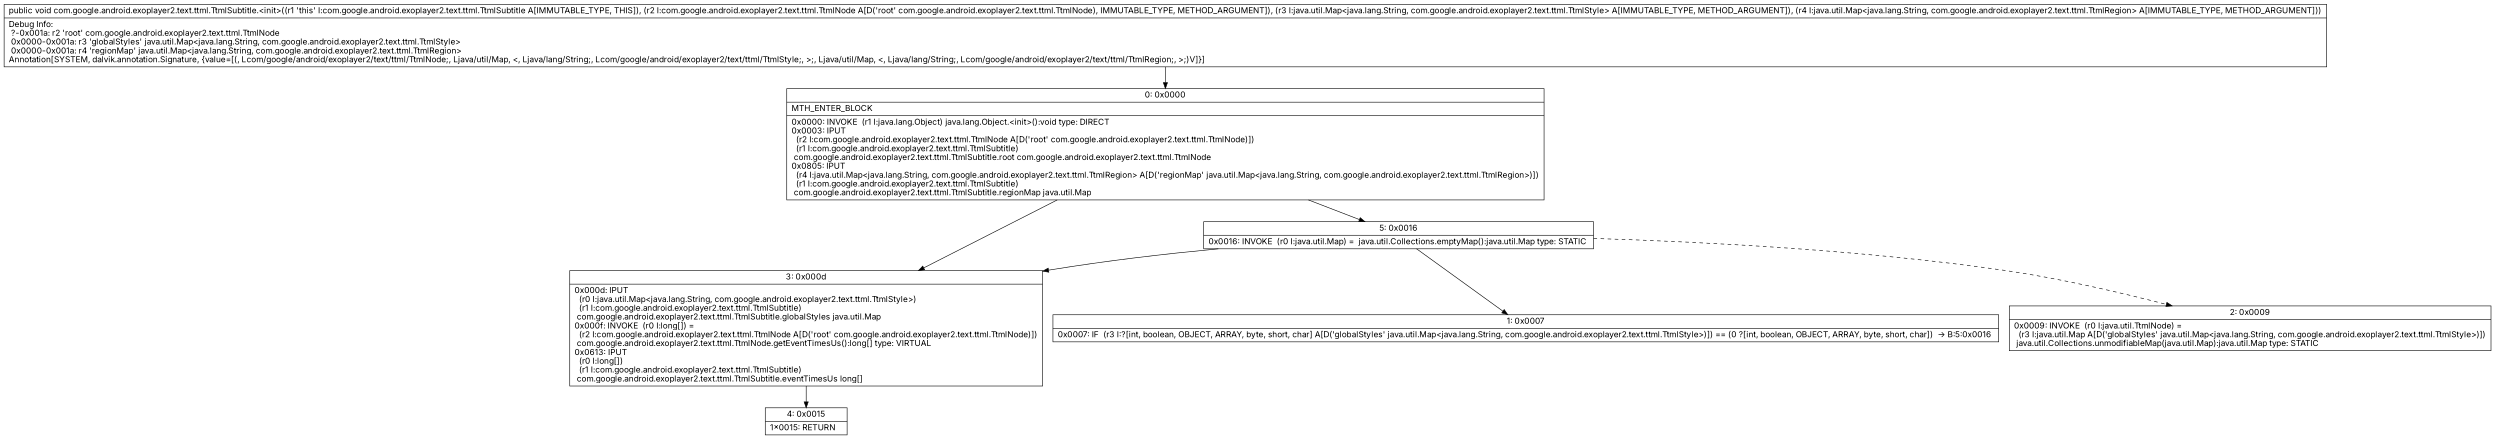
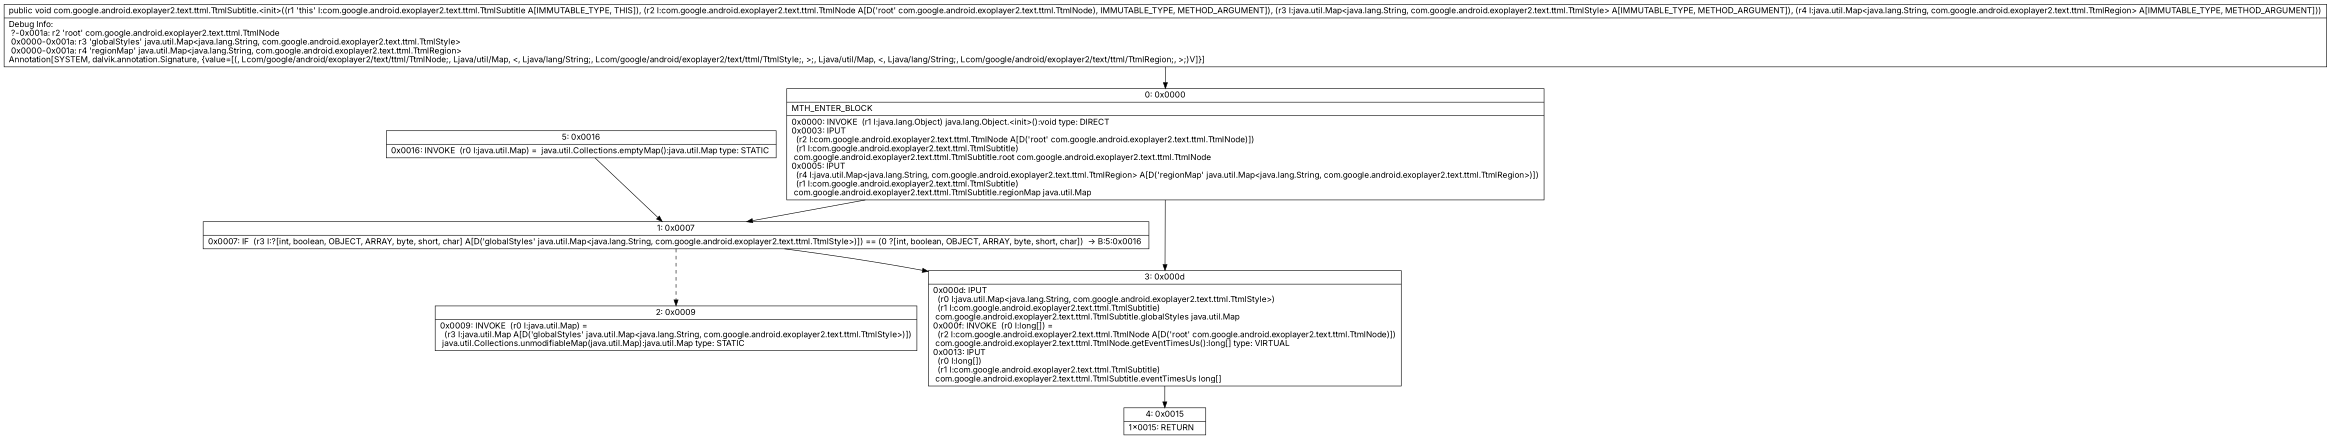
node "0: 0x0000": text "0x0805: IPUT" -> "0x0005: IPUT"
edge "0: 0x0000" -> "5: 0x0016": now "0: 0x0000" -> "1: 0x0007"
edge "5: 0x0016" -> "2: 0x0009": now "1: 0x0007" -> "2: 0x0009"
edge "5: 0x0016" -> "3: 0x000d": now "1: 0x0007" -> "3: 0x000d"
node "2: 0x0009": text "0x0009: INVOKE  (r0 I:java.util.TtmlNode) =" -> "0x0009: INVOKE  (r0 I:java.util.Map) ="
node "3: 0x000d": text "0x0613: IPUT" -> "0x0013: IPUT"
